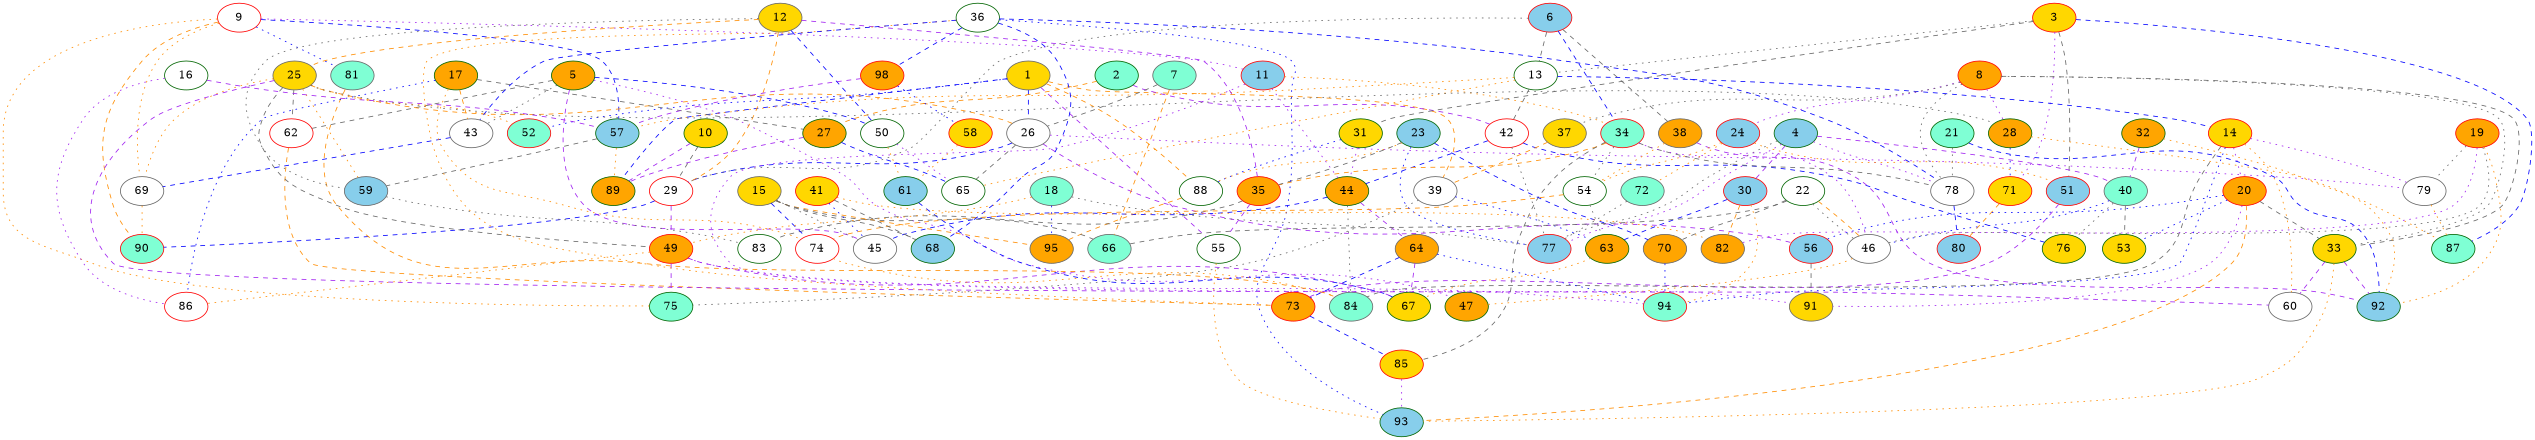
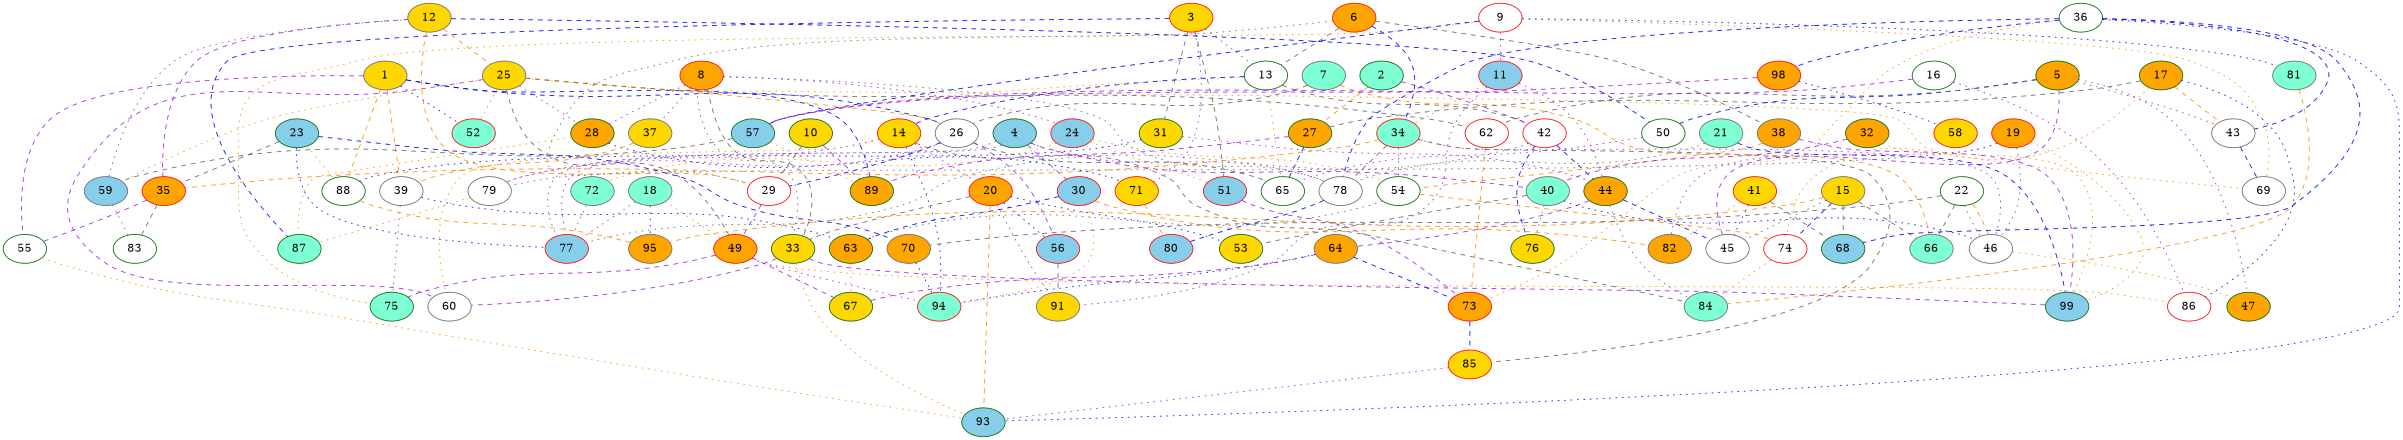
node "6": fillcolor skyblue -> orange
node "21": color darkgreen -> gray40
edge "38" -- "54": style dotted -> dashed
node "61": removed
node "90": removed
node "92": label "92" -> "99"
